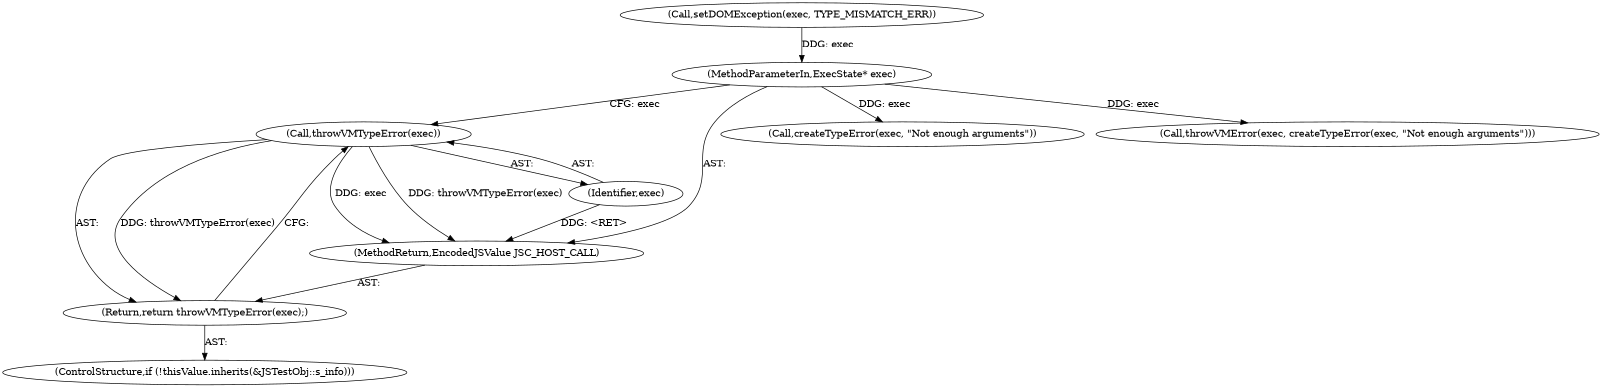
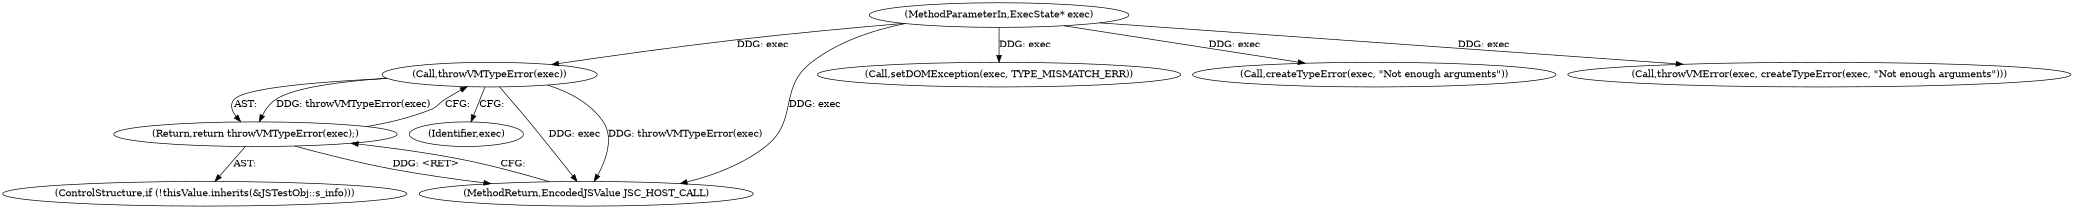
edge "(Call,setDOMException(exec, TYPE_MISMATCH_ERR))" -> "(MethodParameterIn,ExecState* exec)": reversed
edge "(MethodParameterIn,ExecState* exec)" -> "(Call,throwVMTypeError(exec))": label "CFG: exec" -> "DDG: exec"
edge "(Identifier,exec)" -> "(Call,throwVMTypeError(exec))": removed, label "AST:"
edge "(Call,throwVMTypeError(exec))" -> "(Identifier,exec)": label "AST: " -> "CFG: "
edge "(MethodParameterIn,ExecState* exec)" -> "(MethodReturn,EncodedJSValue JSC_HOST_CALL)": label "AST: " -> "DDG: exec"
edge "(Identifier,exec)" -> "(MethodReturn,EncodedJSValue JSC_HOST_CALL)": now "(Return,return throwVMTypeError(exec);)" -> "(MethodReturn,EncodedJSValue JSC_HOST_CALL)"
edge "(MethodReturn,EncodedJSValue JSC_HOST_CALL)" -> "(Return,return throwVMTypeError(exec);)": label "AST: " -> "CFG: "
